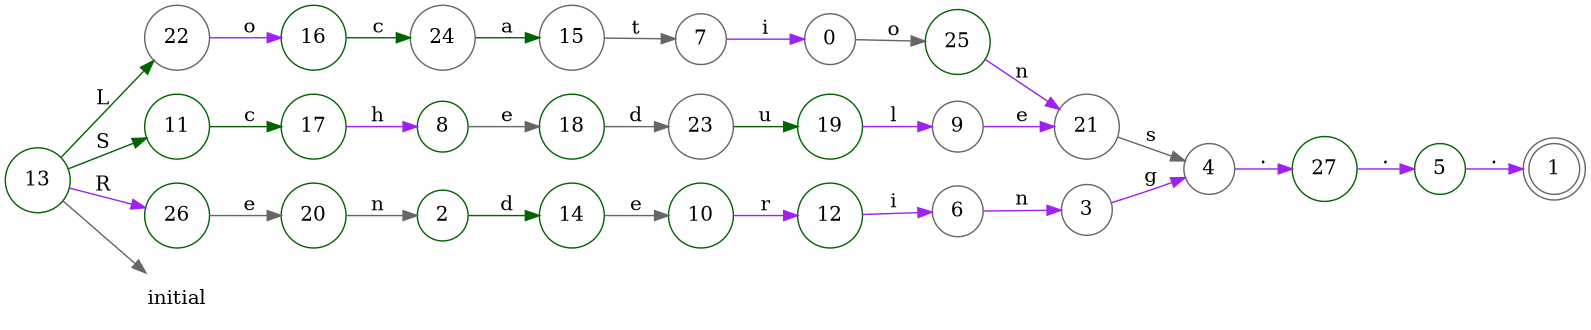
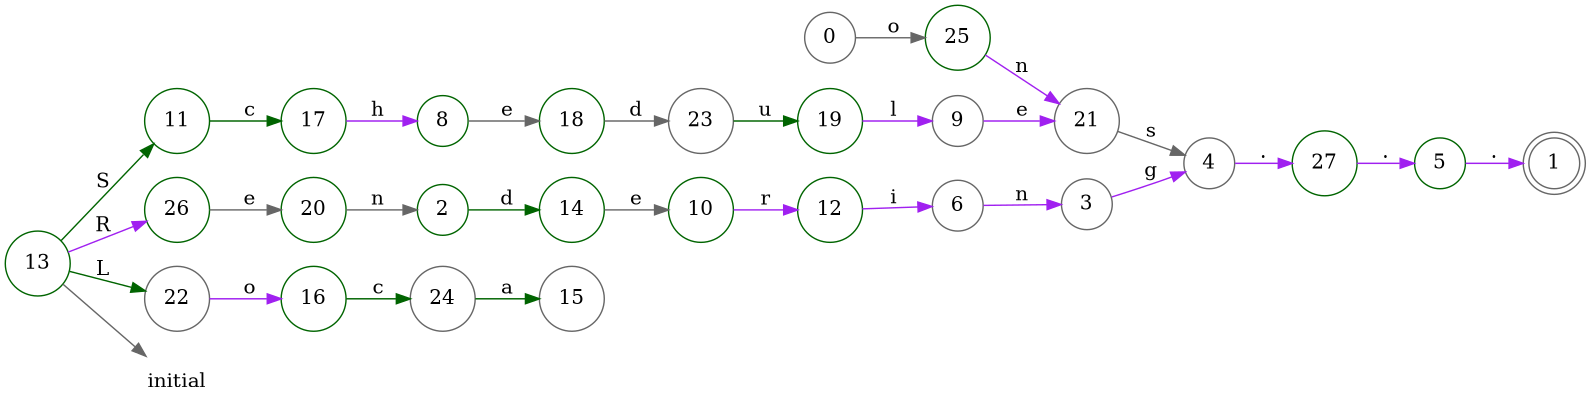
node "7": removed
